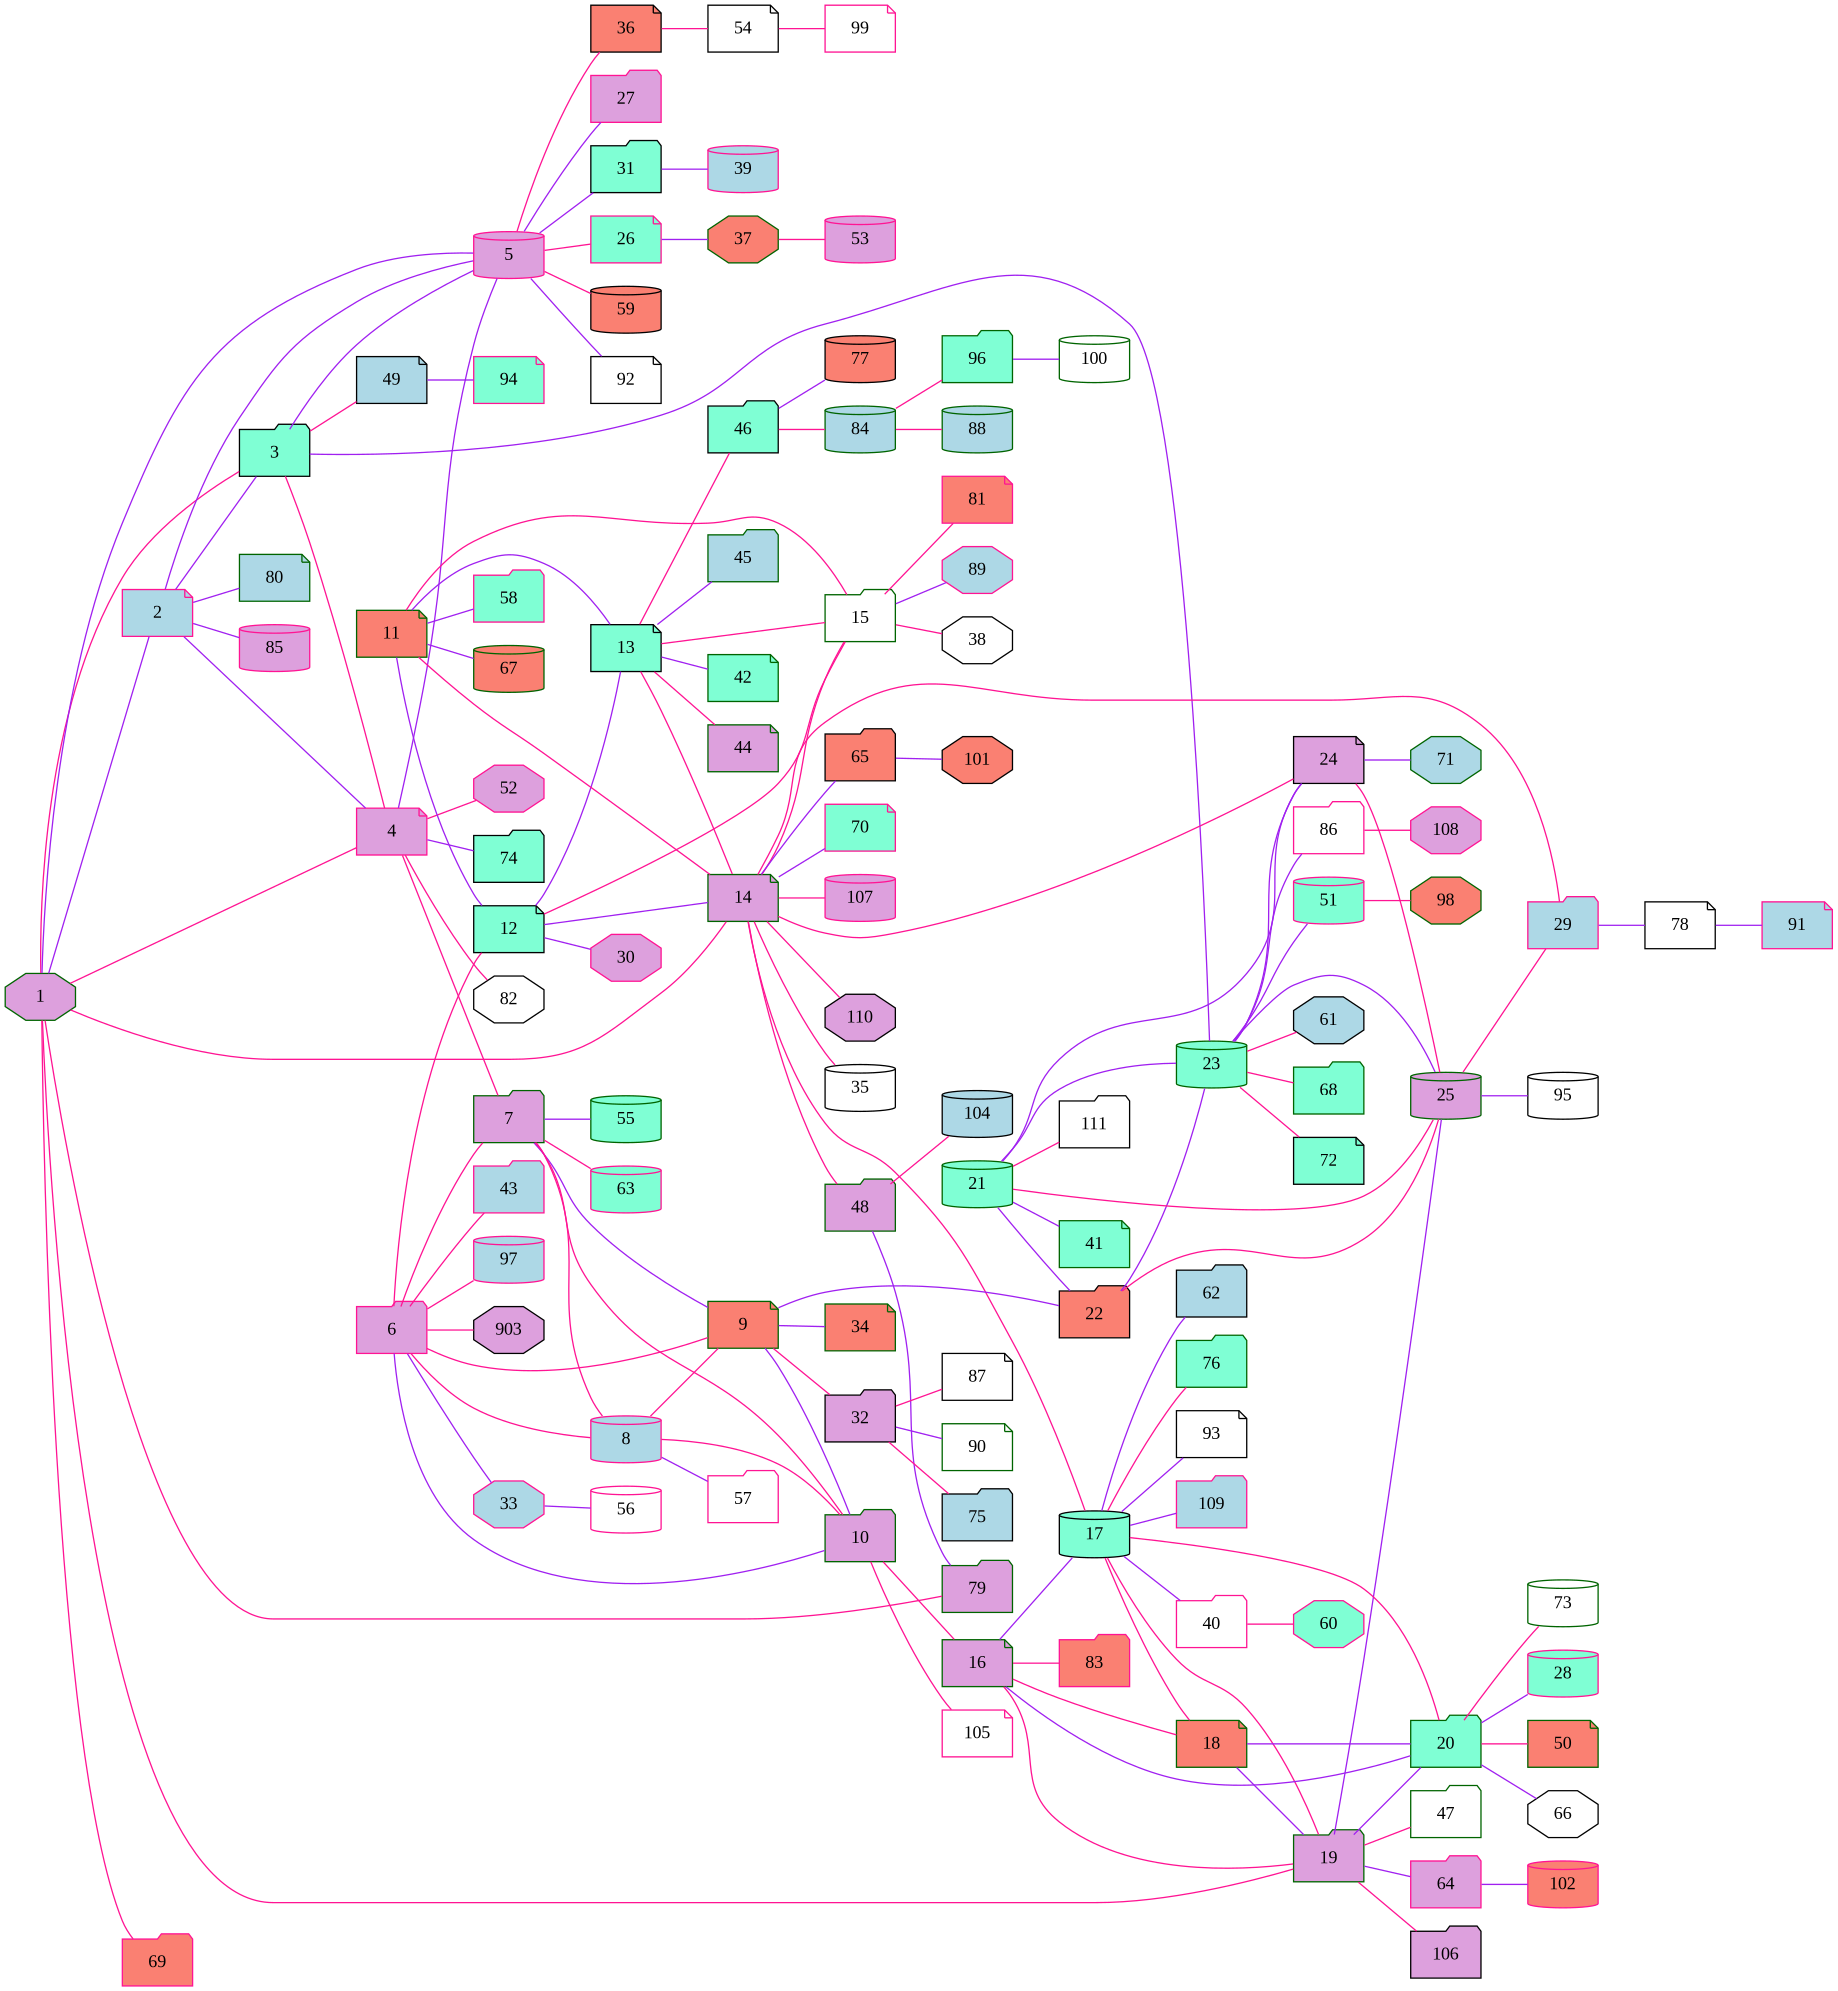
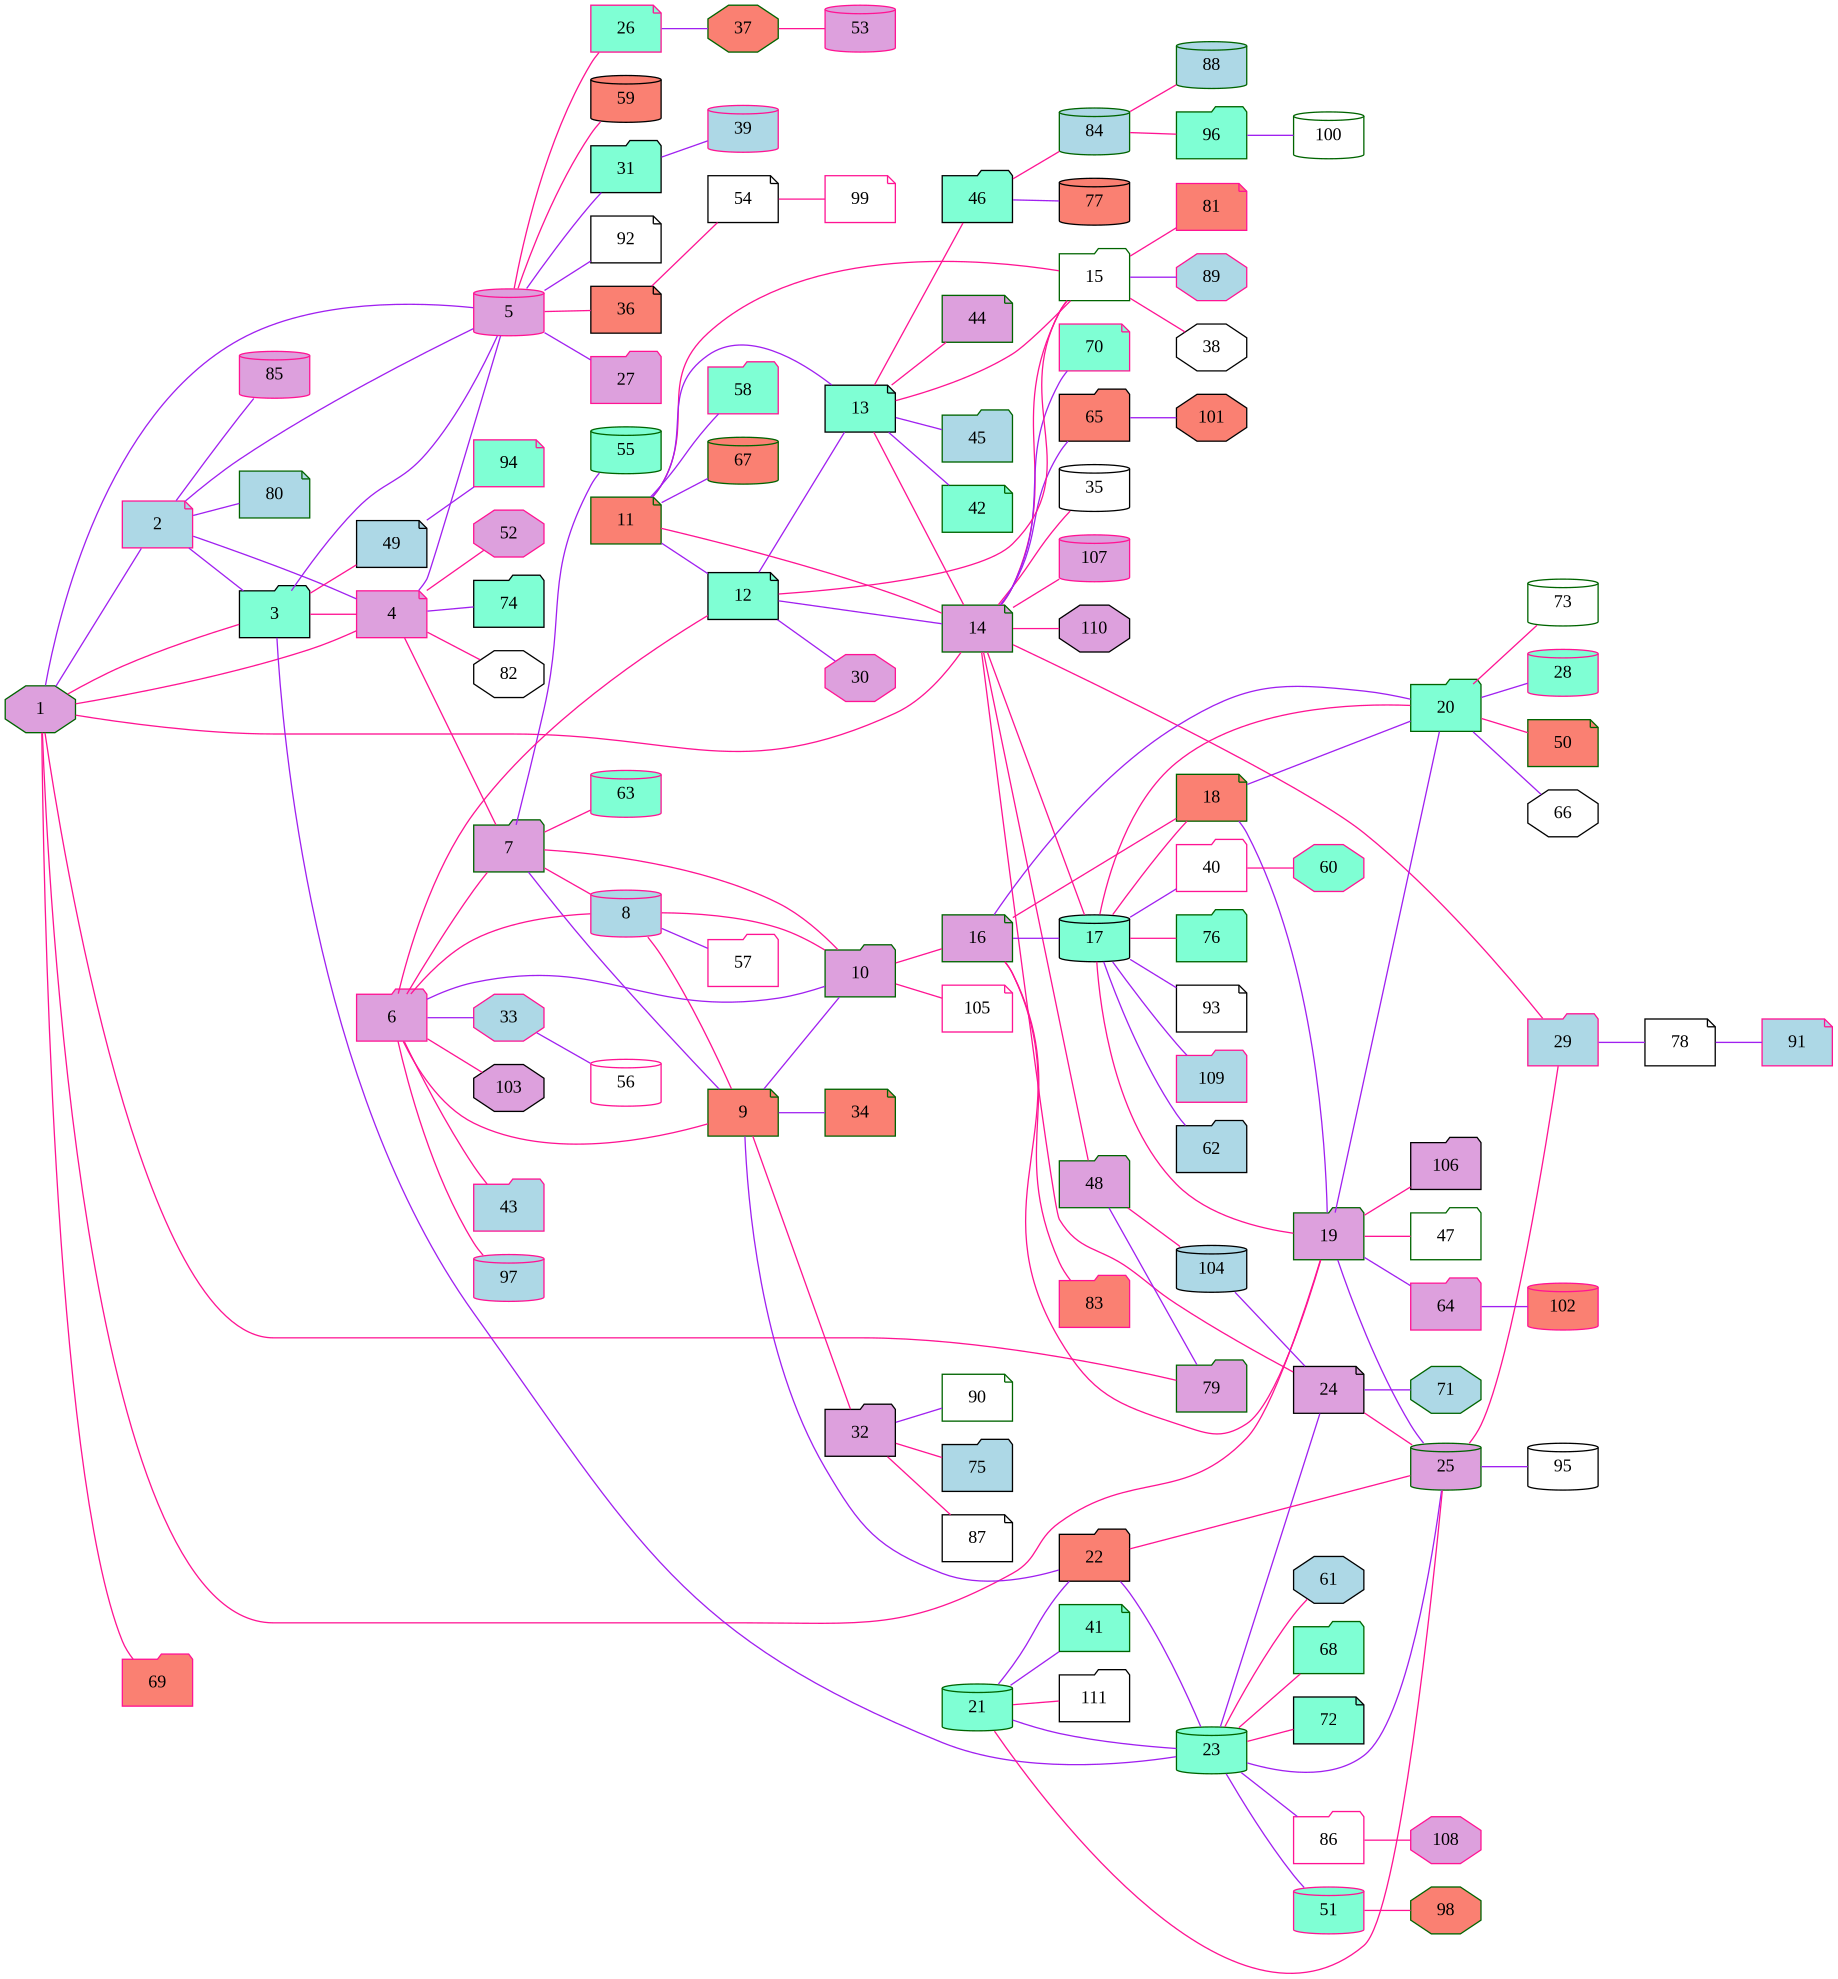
edge "24" -- "21": now "24" -- "104"
node "903": label "903" -> "103"
